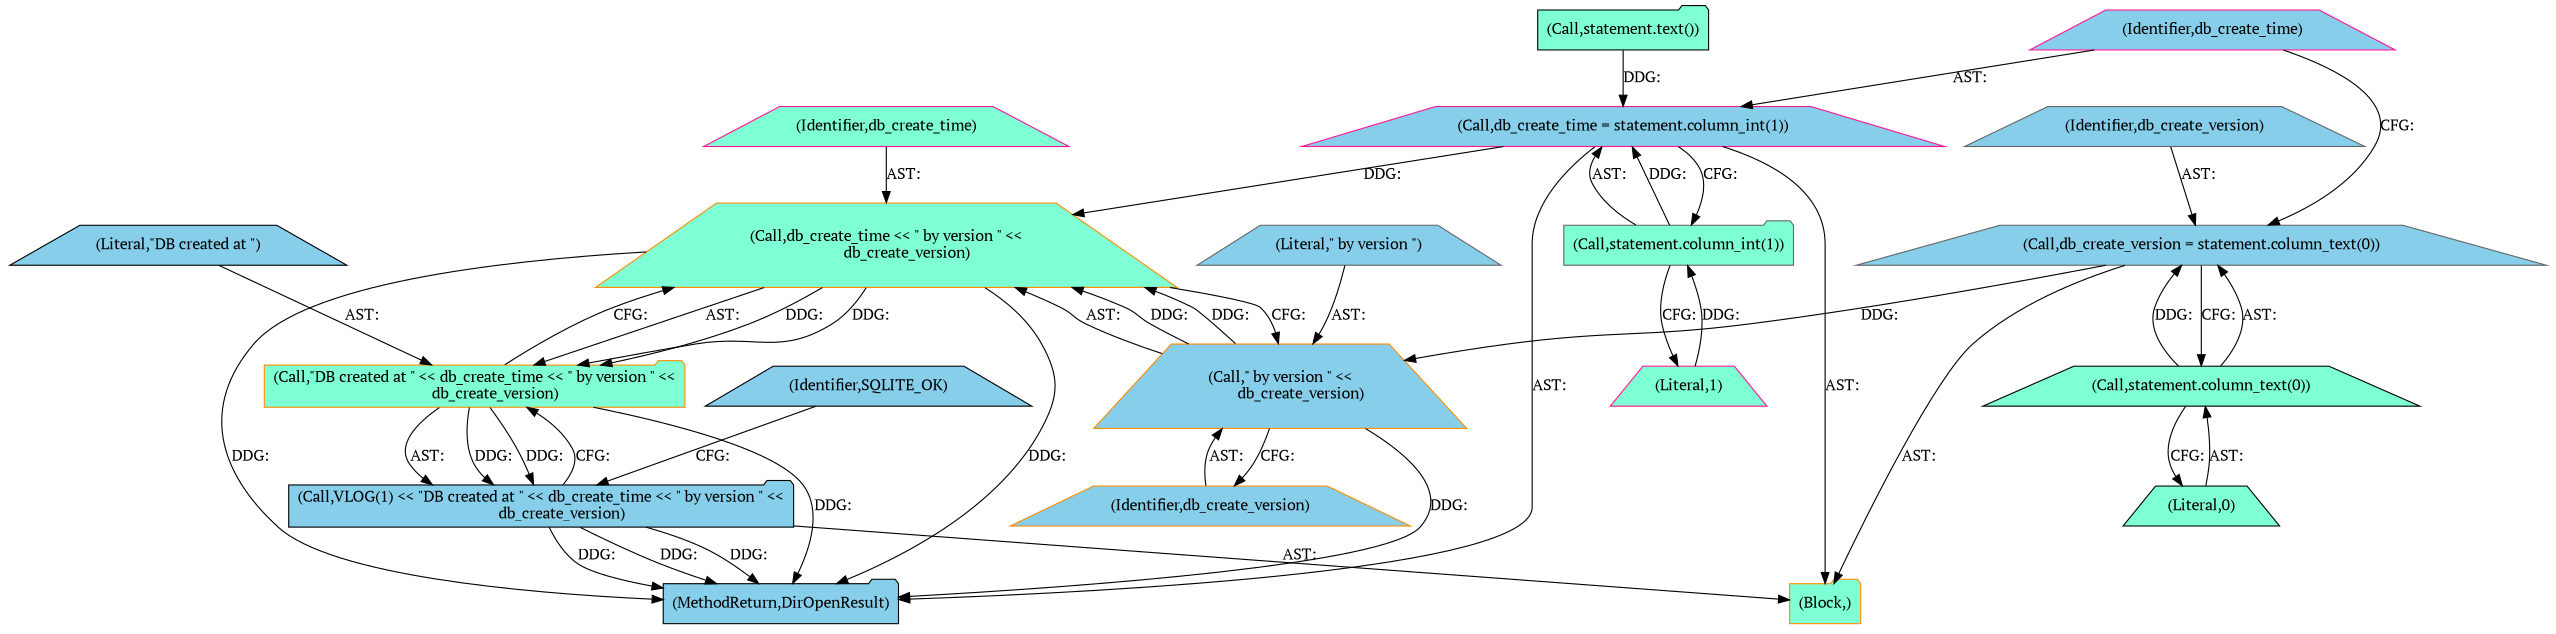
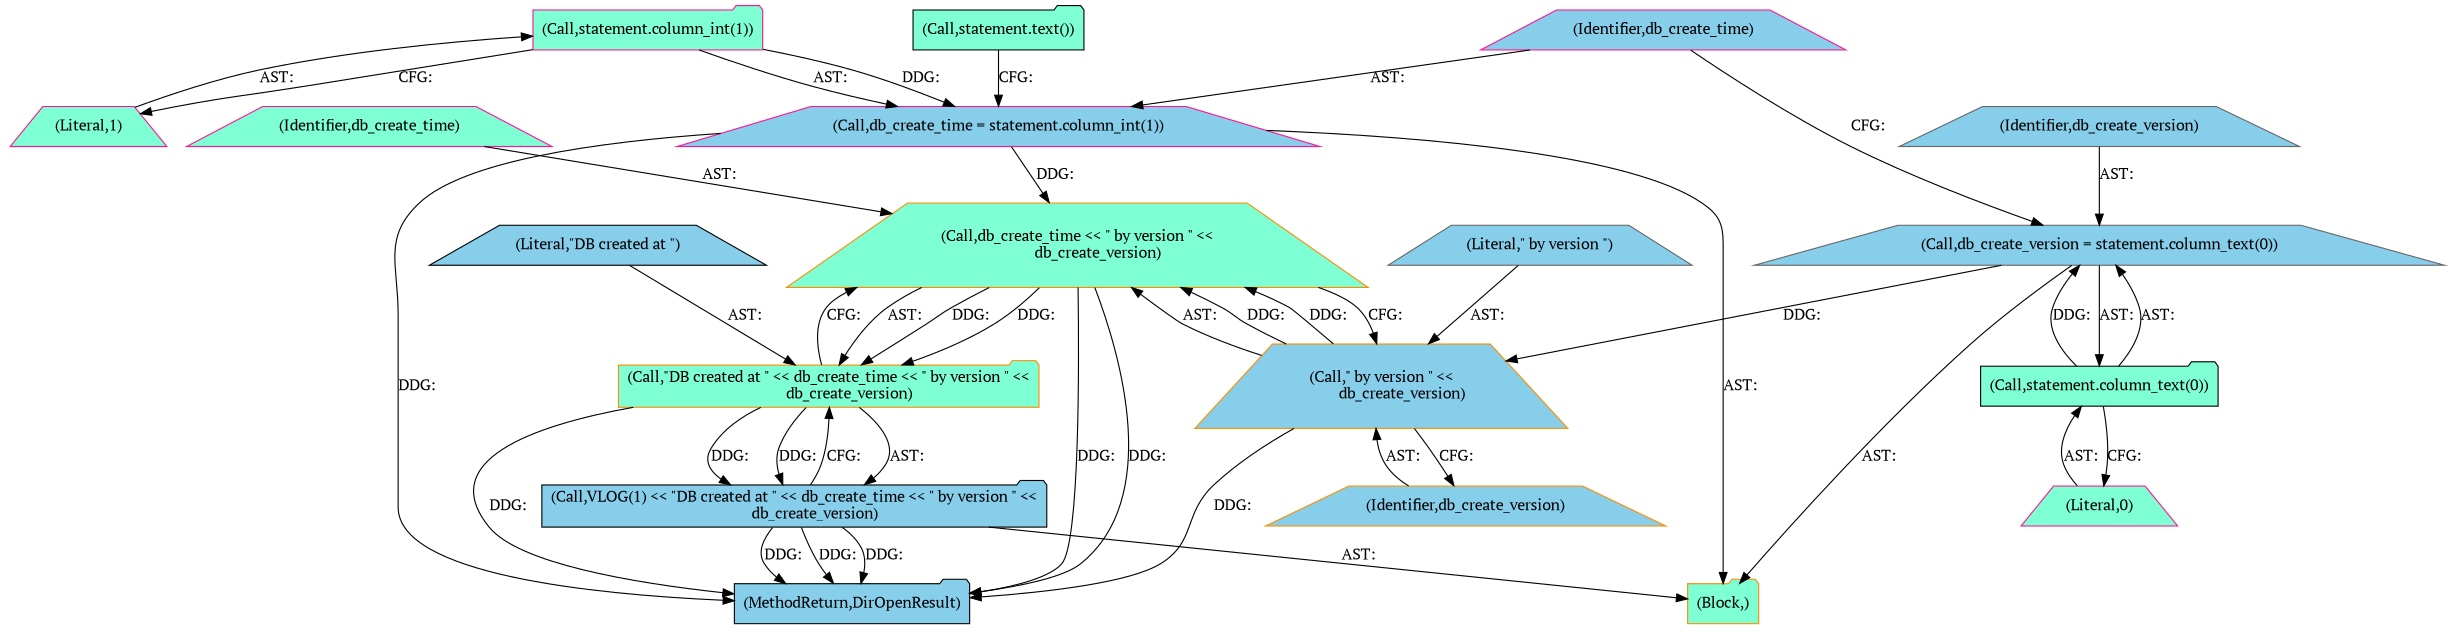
edge "(Call,statement.text())" -> "(Call,db_create_time = statement.column_int(1))": label "DDG: " -> "CFG: "
edge "(Call,db_create_time = statement.column_int(1))" -> "(Call,statement.column_int(1))": removed, label "CFG:"
node "(Call,statement.column_int(1))": color gray40 -> deeppink
edge "(Literal,1)" -> "(Call,statement.column_int(1))": label "DDG: " -> "AST: "
edge "(Call,db_create_version = statement.column_text(0))" -> "(Call,statement.column_text(0))": label "CFG: " -> "AST: "
node "(Identifier,SQLITE_OK)": removed
edge "(Call,db_create_time = statement.column_int(1))" -> "(MethodReturn,DirOpenResult)": label "AST: " -> "DDG: "
node "(Call,statement.column_text(0))": shape trapezium -> folder
node "(Literal,0)": color black -> deeppink
